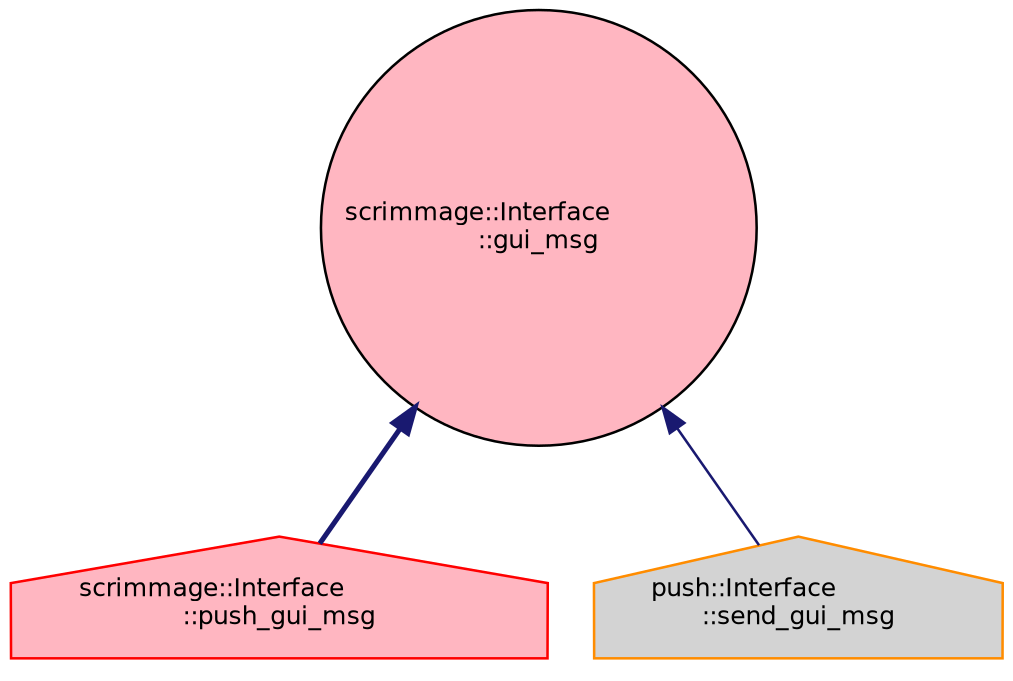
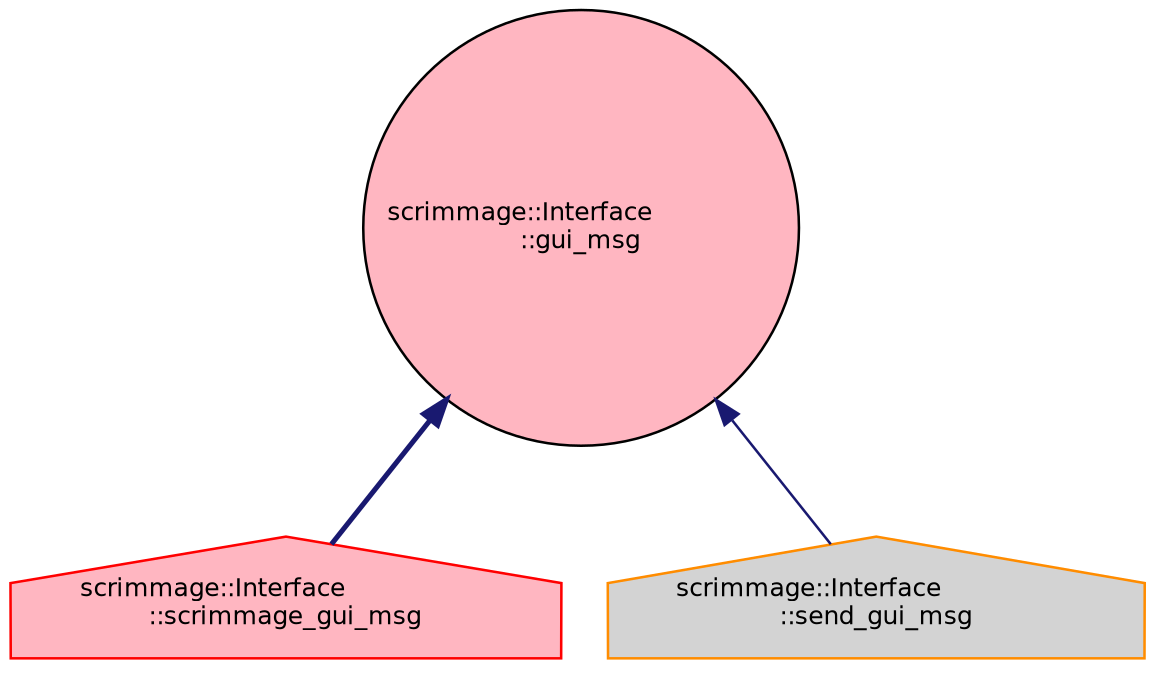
node "scrimmage::Interface ::push_gui_msg": label "scrimmage::Interface ::push_gui_msg" -> "scrimmage::Interface ::scrimmage_gui_msg"
node "push::Interface ::send_gui_msg": label "push::Interface ::send_gui_msg" -> "scrimmage::Interface ::send_gui_msg"
